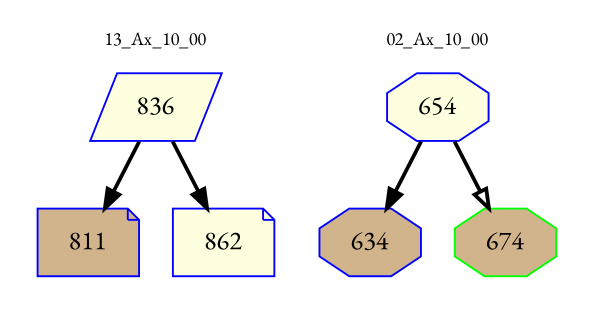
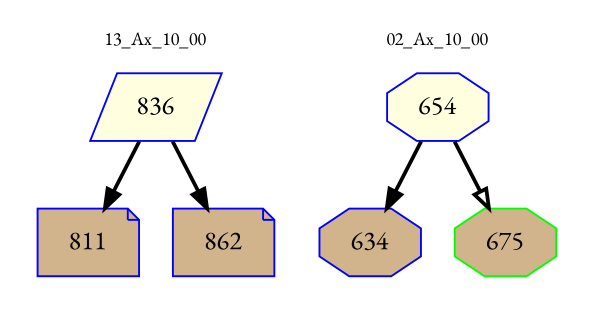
node "862": fillcolor lightyellow -> tan
node "674": label "674" -> "675"
